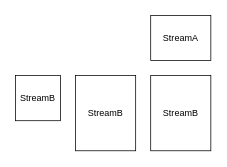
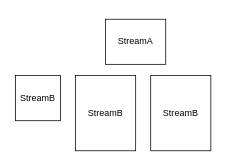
node "StreamA": moved (180, 38) -> (135, 42)
